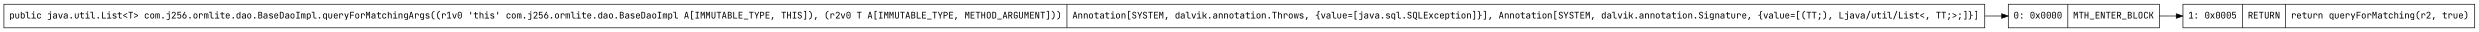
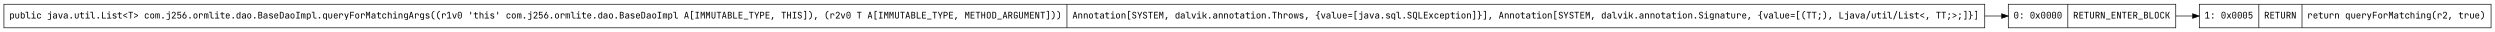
node "0: 0x0000": text "MTH_ENTER_BLOCK" -> "RETURN_ENTER_BLOCK"
